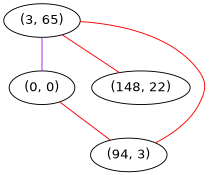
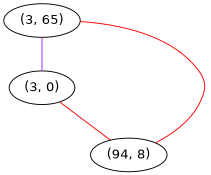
node "(0, 0)": label "(0, 0)" -> "(3, 0)"
node "(148, 22)": removed
node "(94, 3)": label "(94, 3)" -> "(94, 8)"
